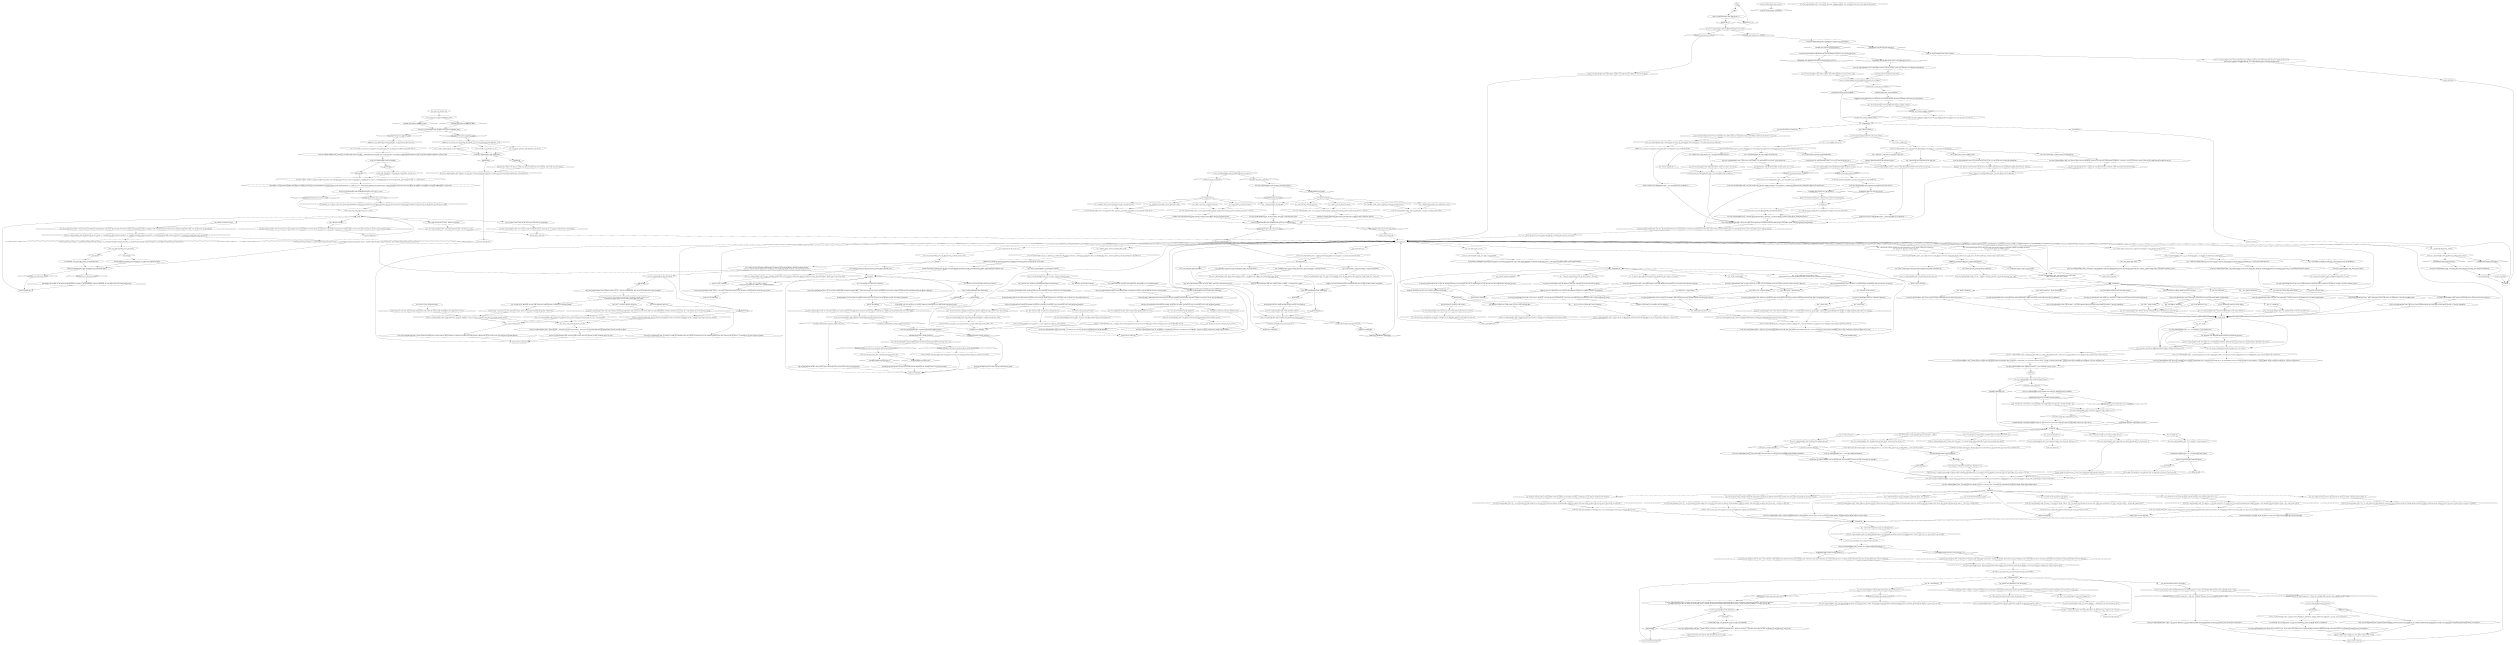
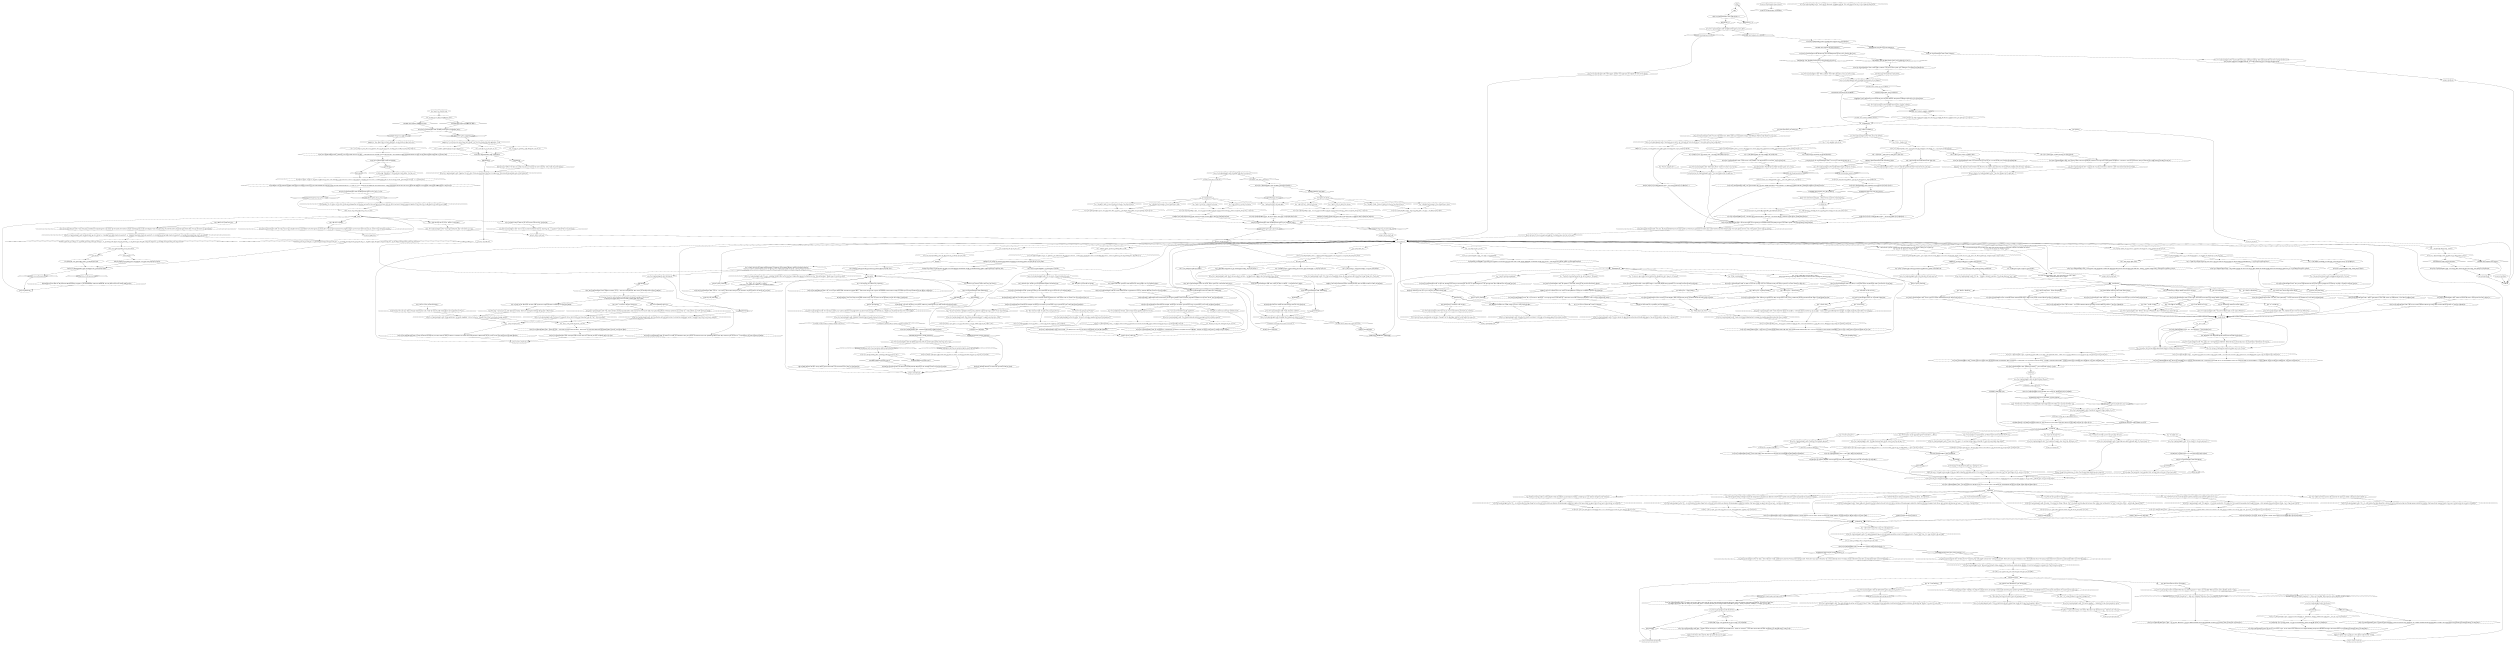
node "Rhetoric: Meaning: buying is voting.": added
